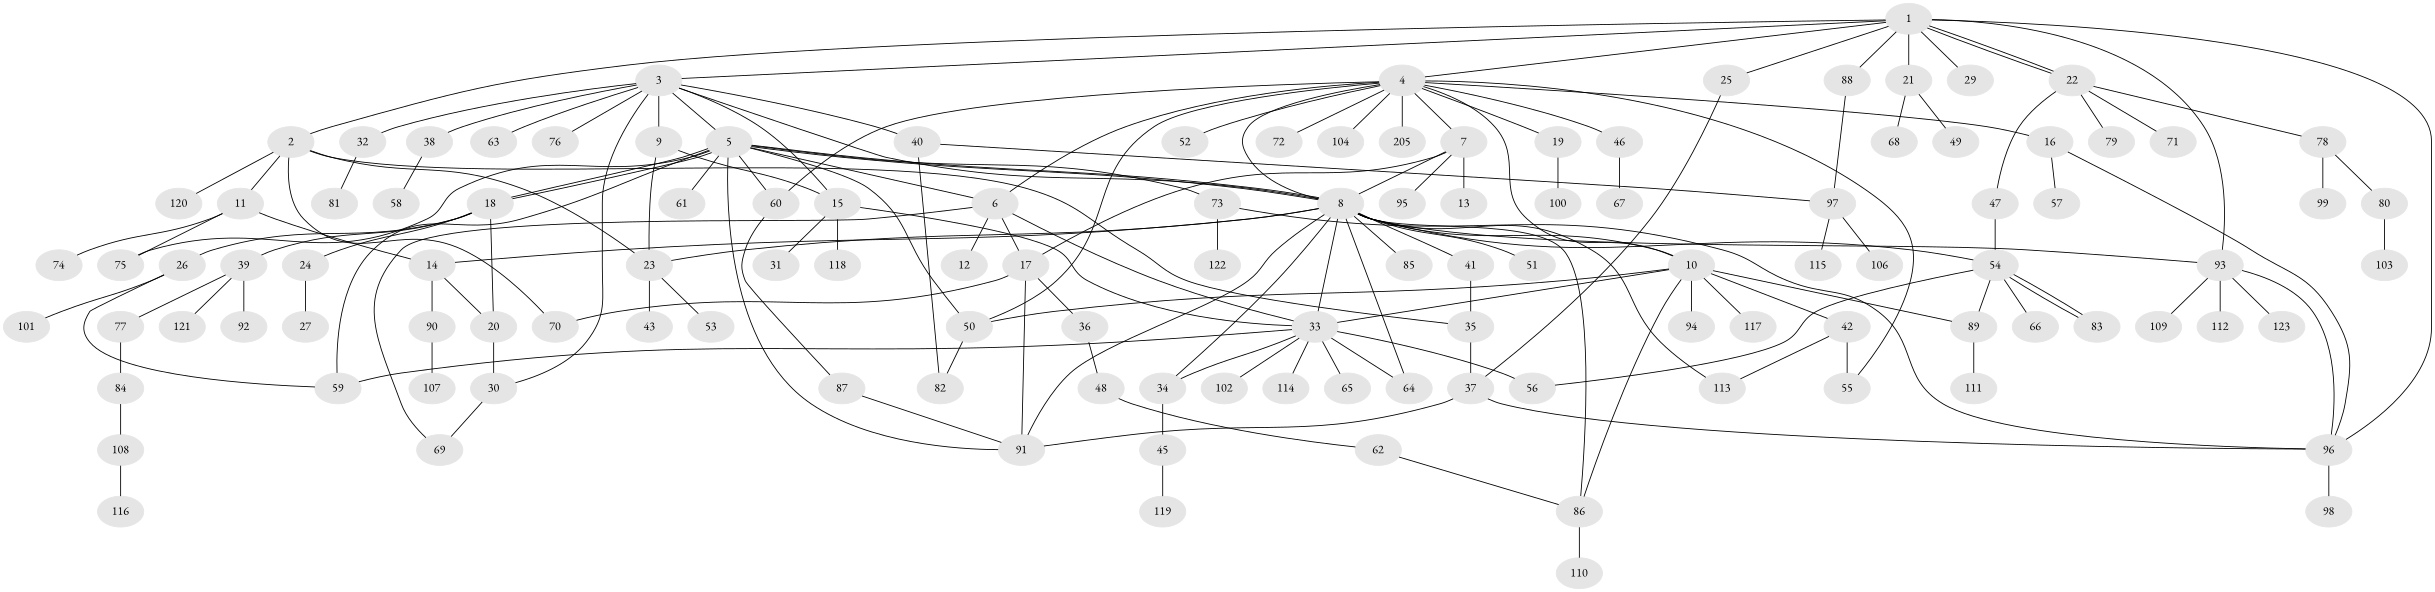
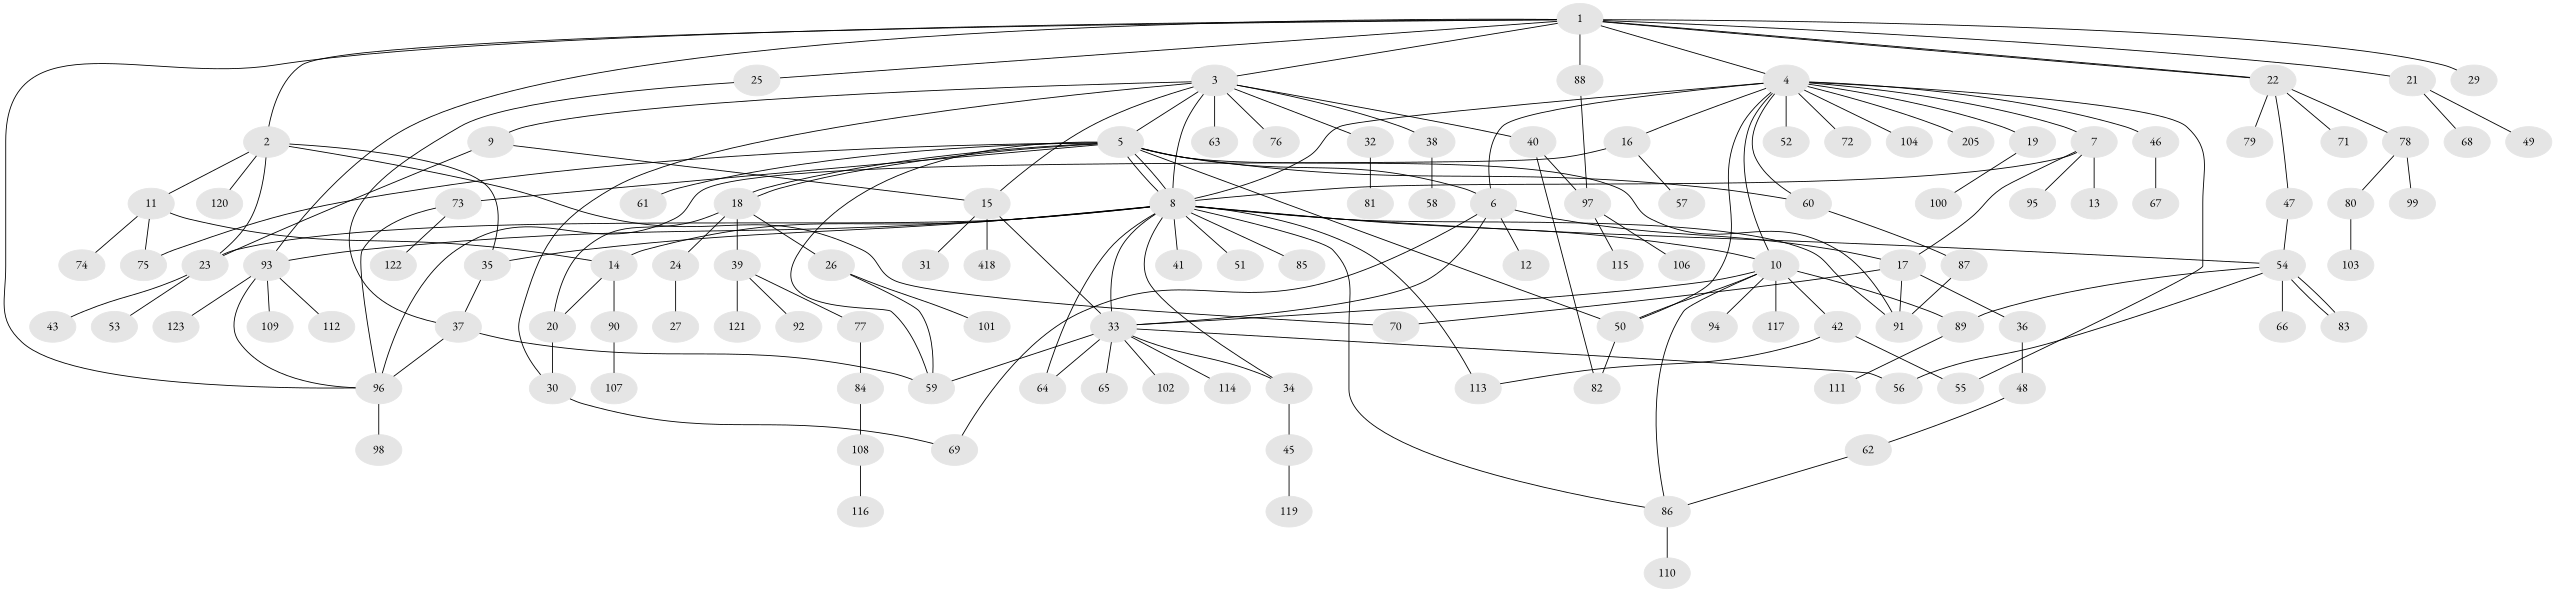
node "118": label "118" -> "418"
edge "41" -- "35": now "8" -- "35"
edge "37" -- "91": now "37" -- "59"
